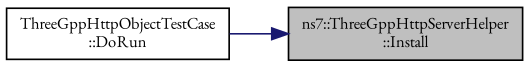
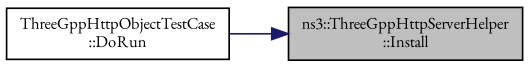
node "ns7::ThreeGppHttpServerHelper ::Install": label "ns7::ThreeGppHttpServerHelper ::Install" -> "ns3::ThreeGppHttpServerHelper ::Install"
